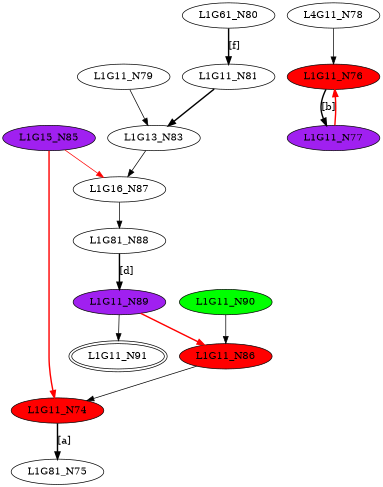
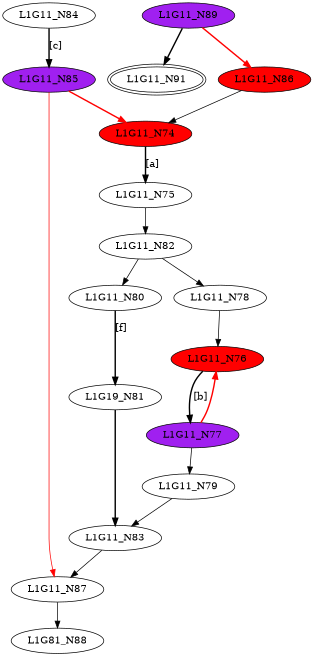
node "L1G11_N84": added
node "L1G61_N80": label "L1G61_N80" -> "L1G11_N80"
node "L4G11_N78": label "L4G11_N78" -> "L1G11_N78"
node "L1G11_N81": label "L1G11_N81" -> "L1G19_N81"
node "L1G15_N85": label "L1G15_N85" -> "L1G11_N85"
node "L1G13_N83": label "L1G13_N83" -> "L1G11_N83"
node "L1G16_N87": label "L1G16_N87" -> "L1G11_N87"
node "L1G11_N82": added
edge "L1G81_N88" -> "L1G11_N89": removed, label "[d]"
node "L1G11_N90": removed
edge "L1G11_N89" -> "L1G11_N91": style solid -> bold
edge "L1G11_N77" -> "L1G11_N79": added
node "L1G81_N75": label "L1G81_N75" -> "L1G11_N75"
